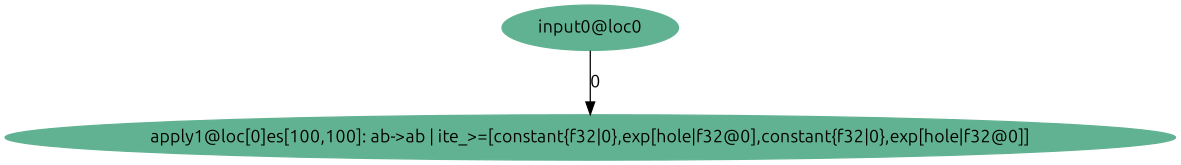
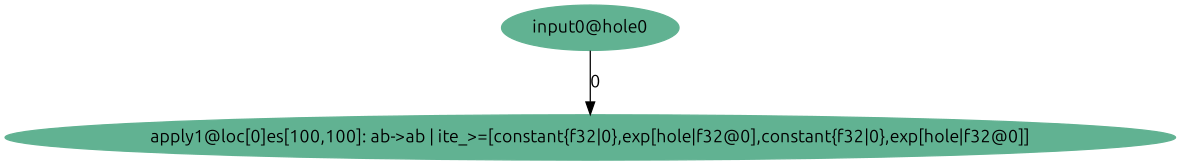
node "input0@loc0": label "input0@loc0" -> "input0@hole0"
